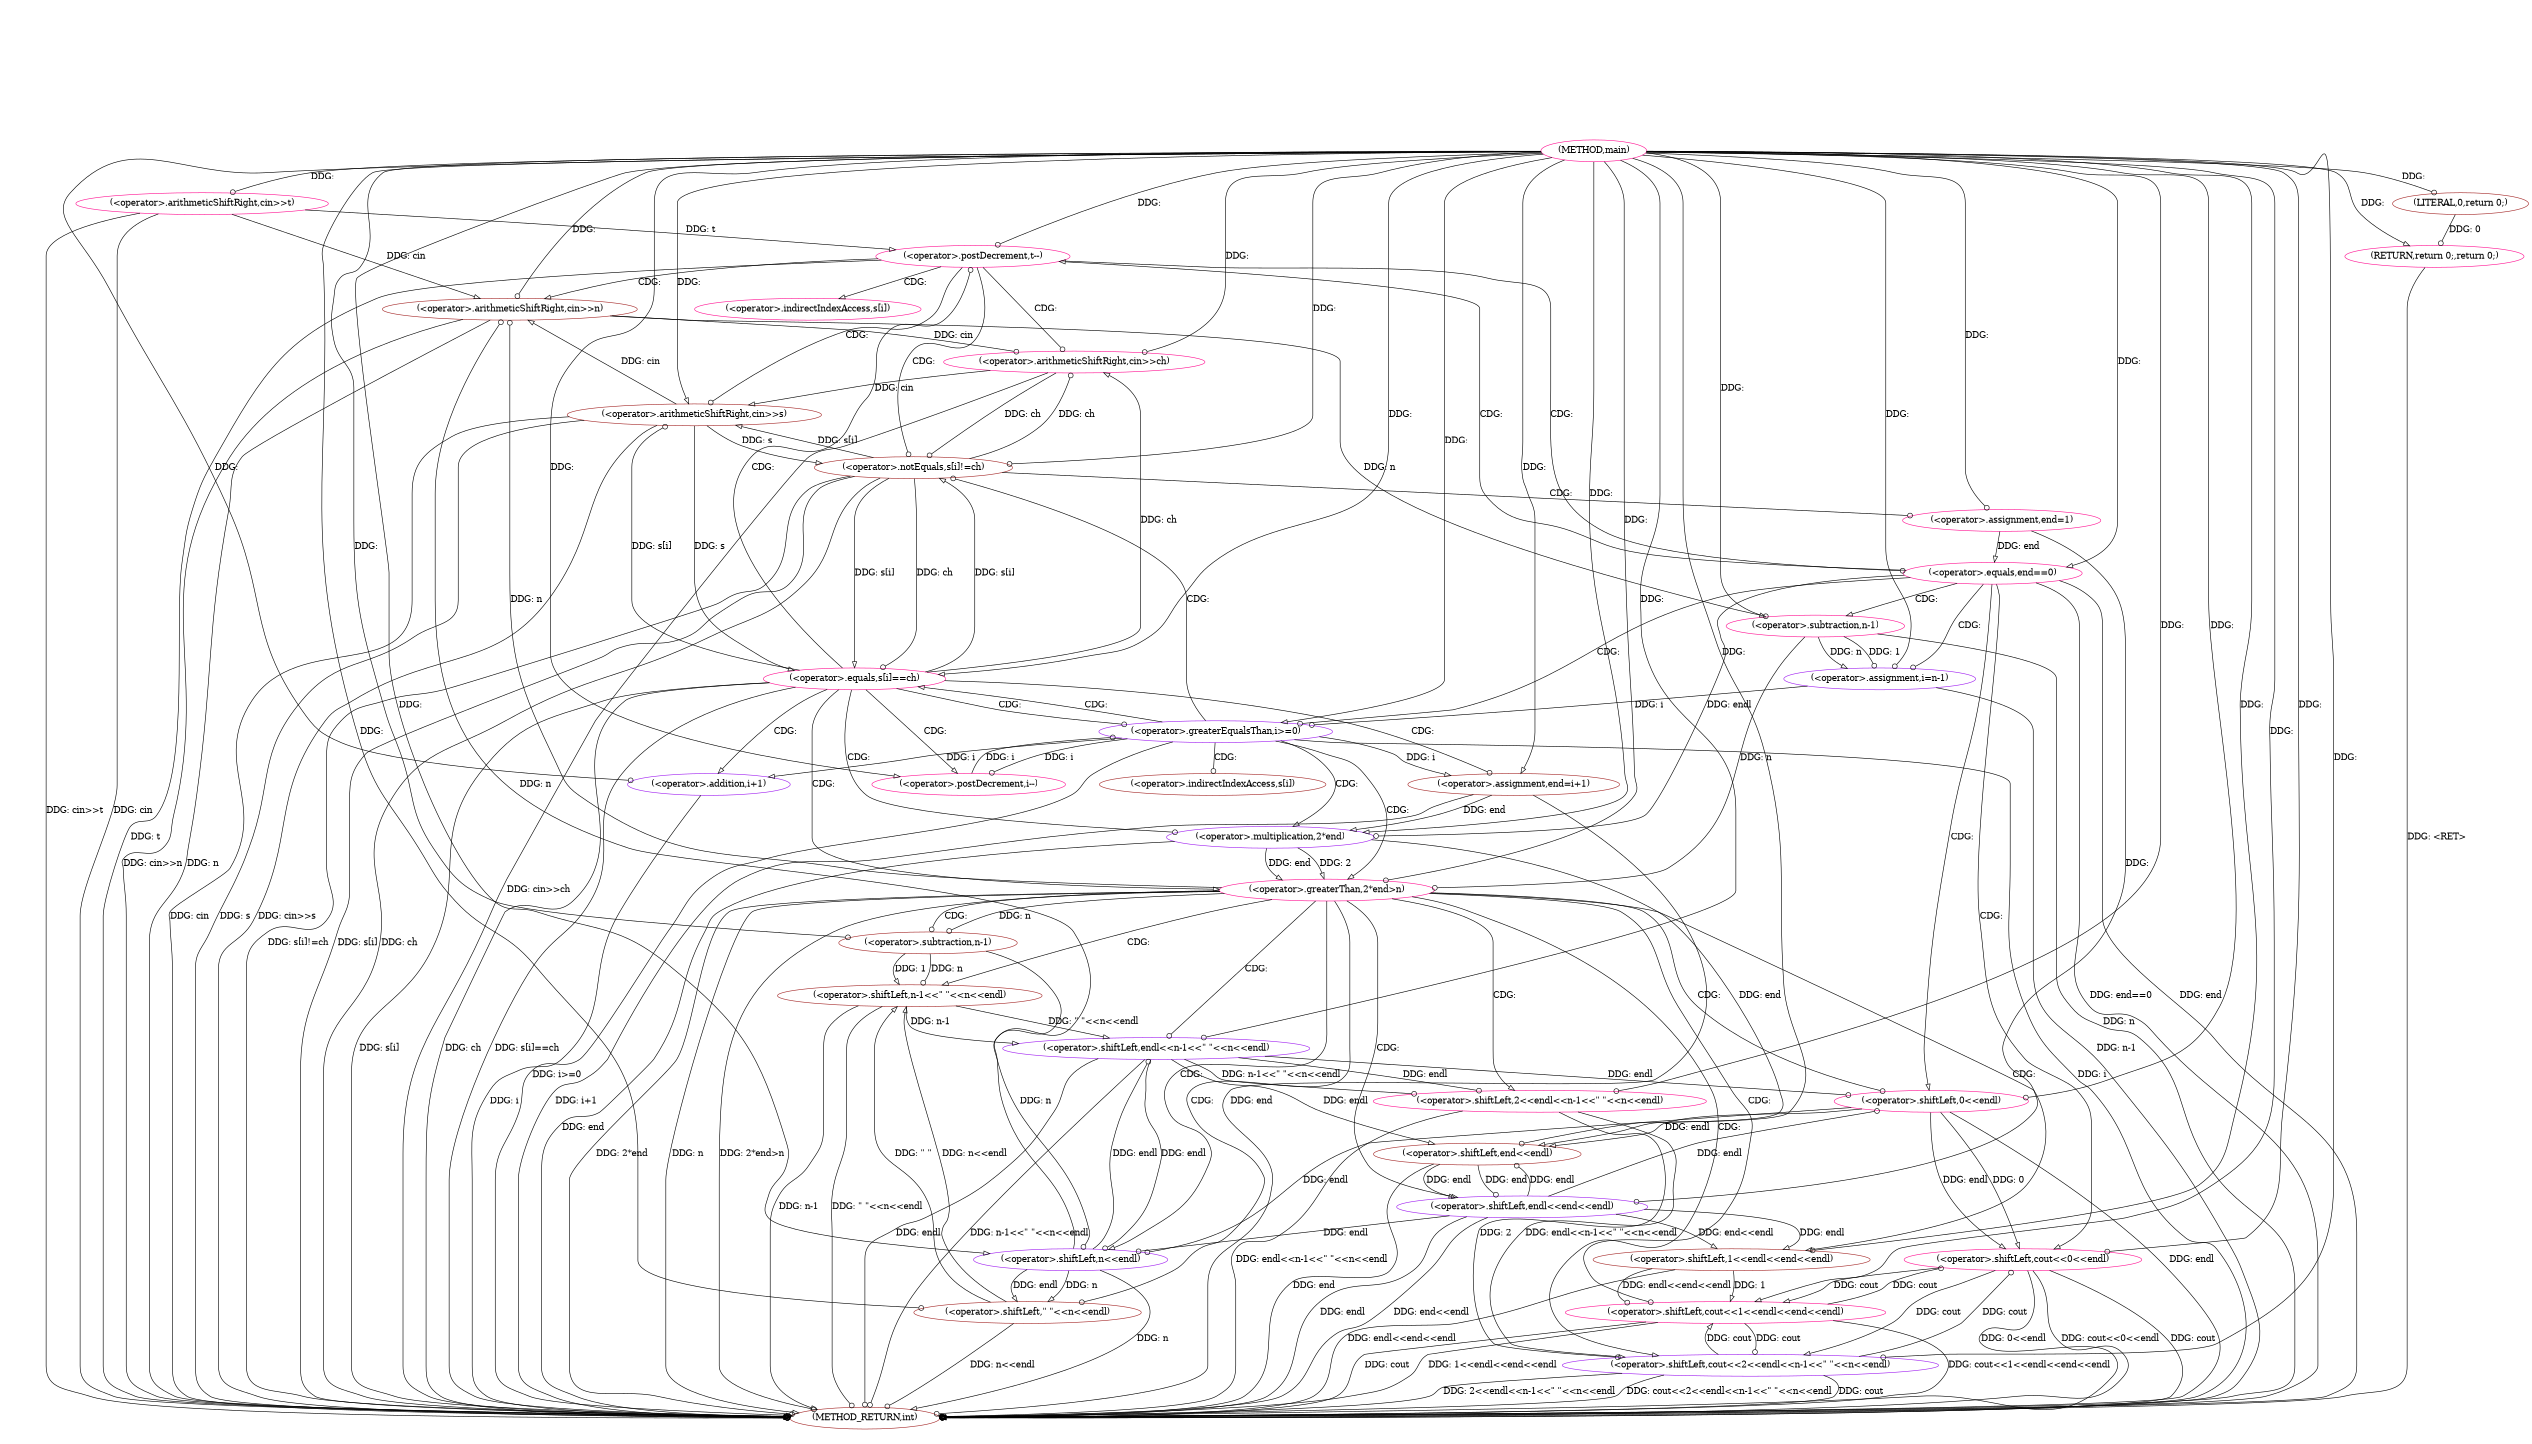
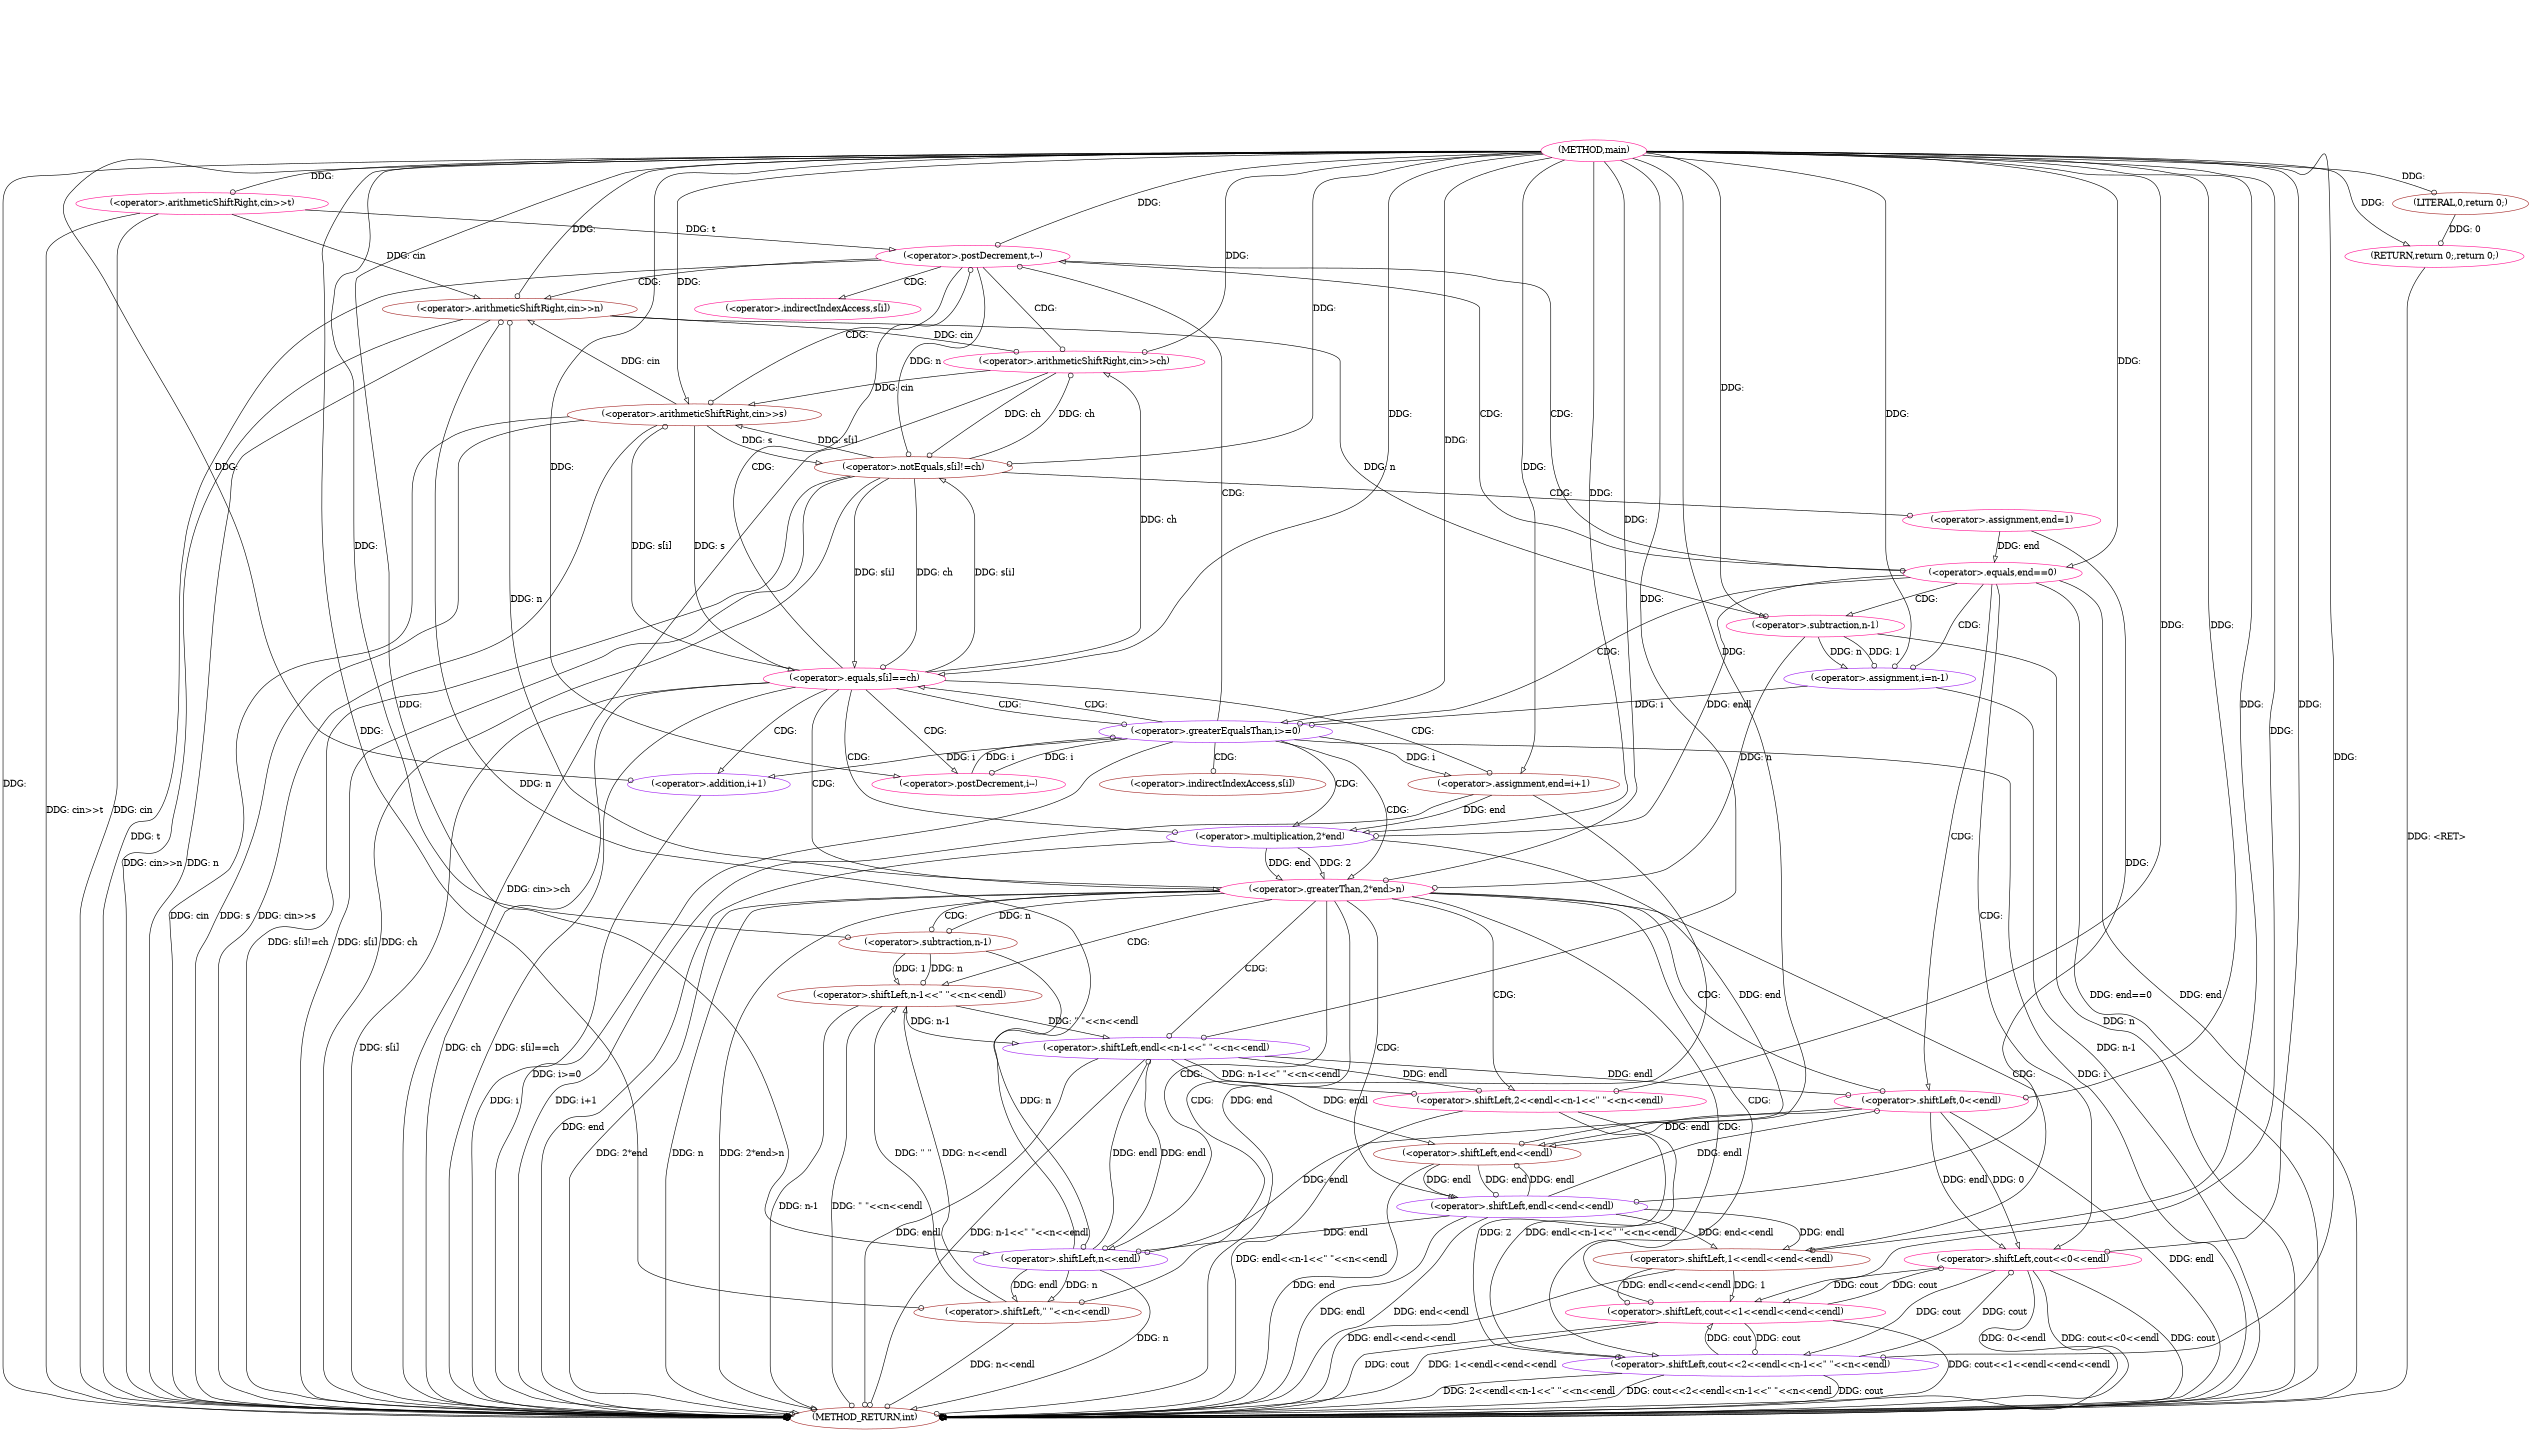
edge "(METHOD,main)" -> "(<operator>.assignment,end=1)": now "(METHOD,main)" -> "(METHOD_RETURN,int)"
edge "(<operator>.postDecrement,t--)" -> "(<operator>.notEquals,s[i]!=ch)": label "CDG: " -> "DDG: n"
edge "(<operator>.greaterEqualsThan,i>=0)" -> "(<operator>.notEquals,s[i]!=ch)": now "(<operator>.greaterEqualsThan,i>=0)" -> "(<operator>.postDecrement,t--)"
